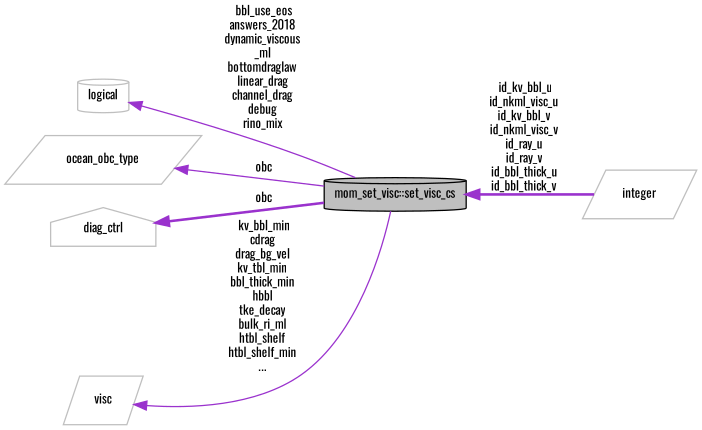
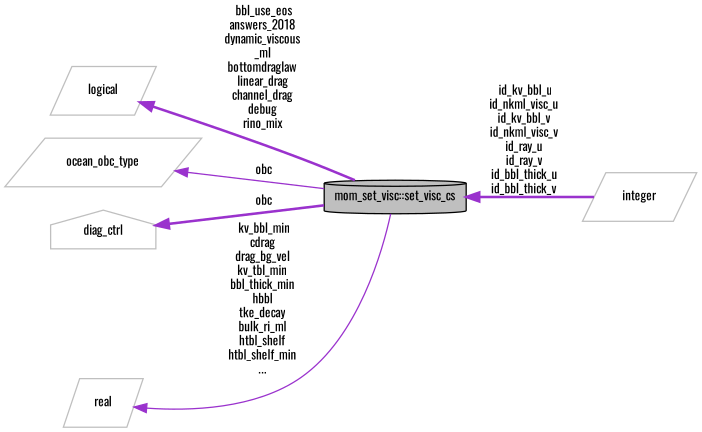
node "logical": shape cylinder -> parallelogram
edge "mom_set_visc::set_visc_cs" -> "logical": style solid -> bold
node "visc": label "visc" -> "real"
